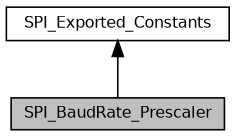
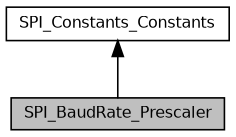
node "SPI_Exported_Constants": label "SPI_Exported_Constants" -> "SPI_Constants_Constants"
